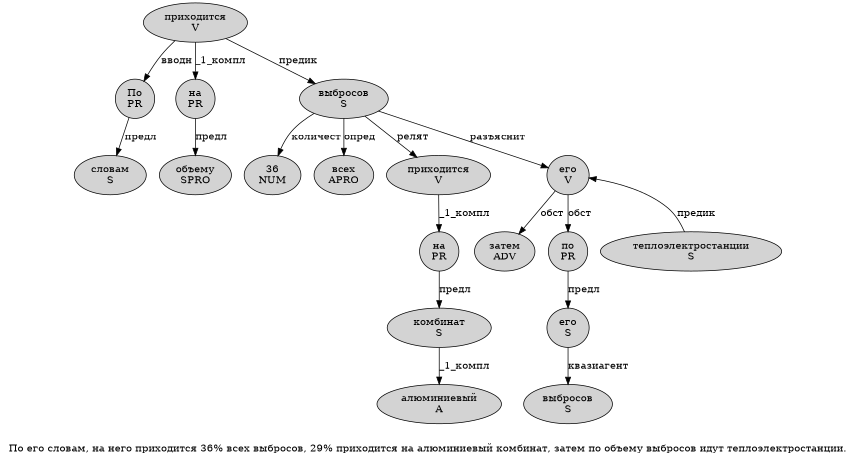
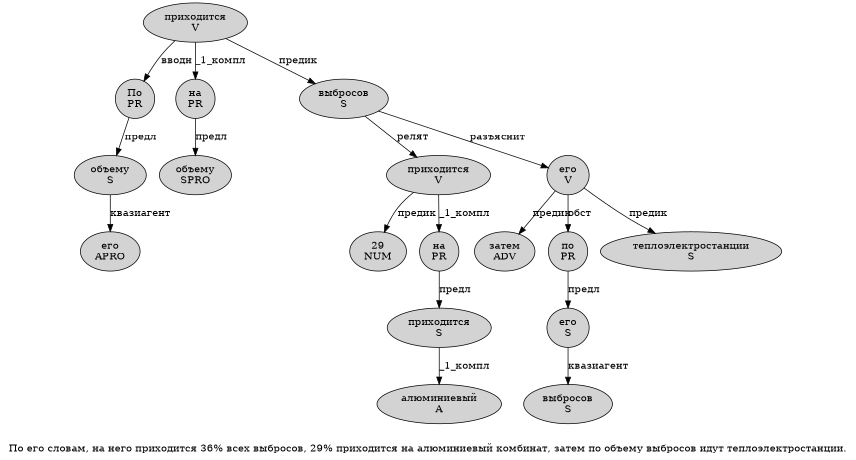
node "словам S": label "словам S" -> "объему S"
node "36 NUM": removed
node "всех APRO": removed
edge "теплоэлектростанции S" -> "его V": reversed
edge "его V" -> "затем ADV": label "обст" -> "предик"
node "его APRO": added
node "29 NUM": added
node "комбинат S": label "комбинат S" -> "приходится S"
